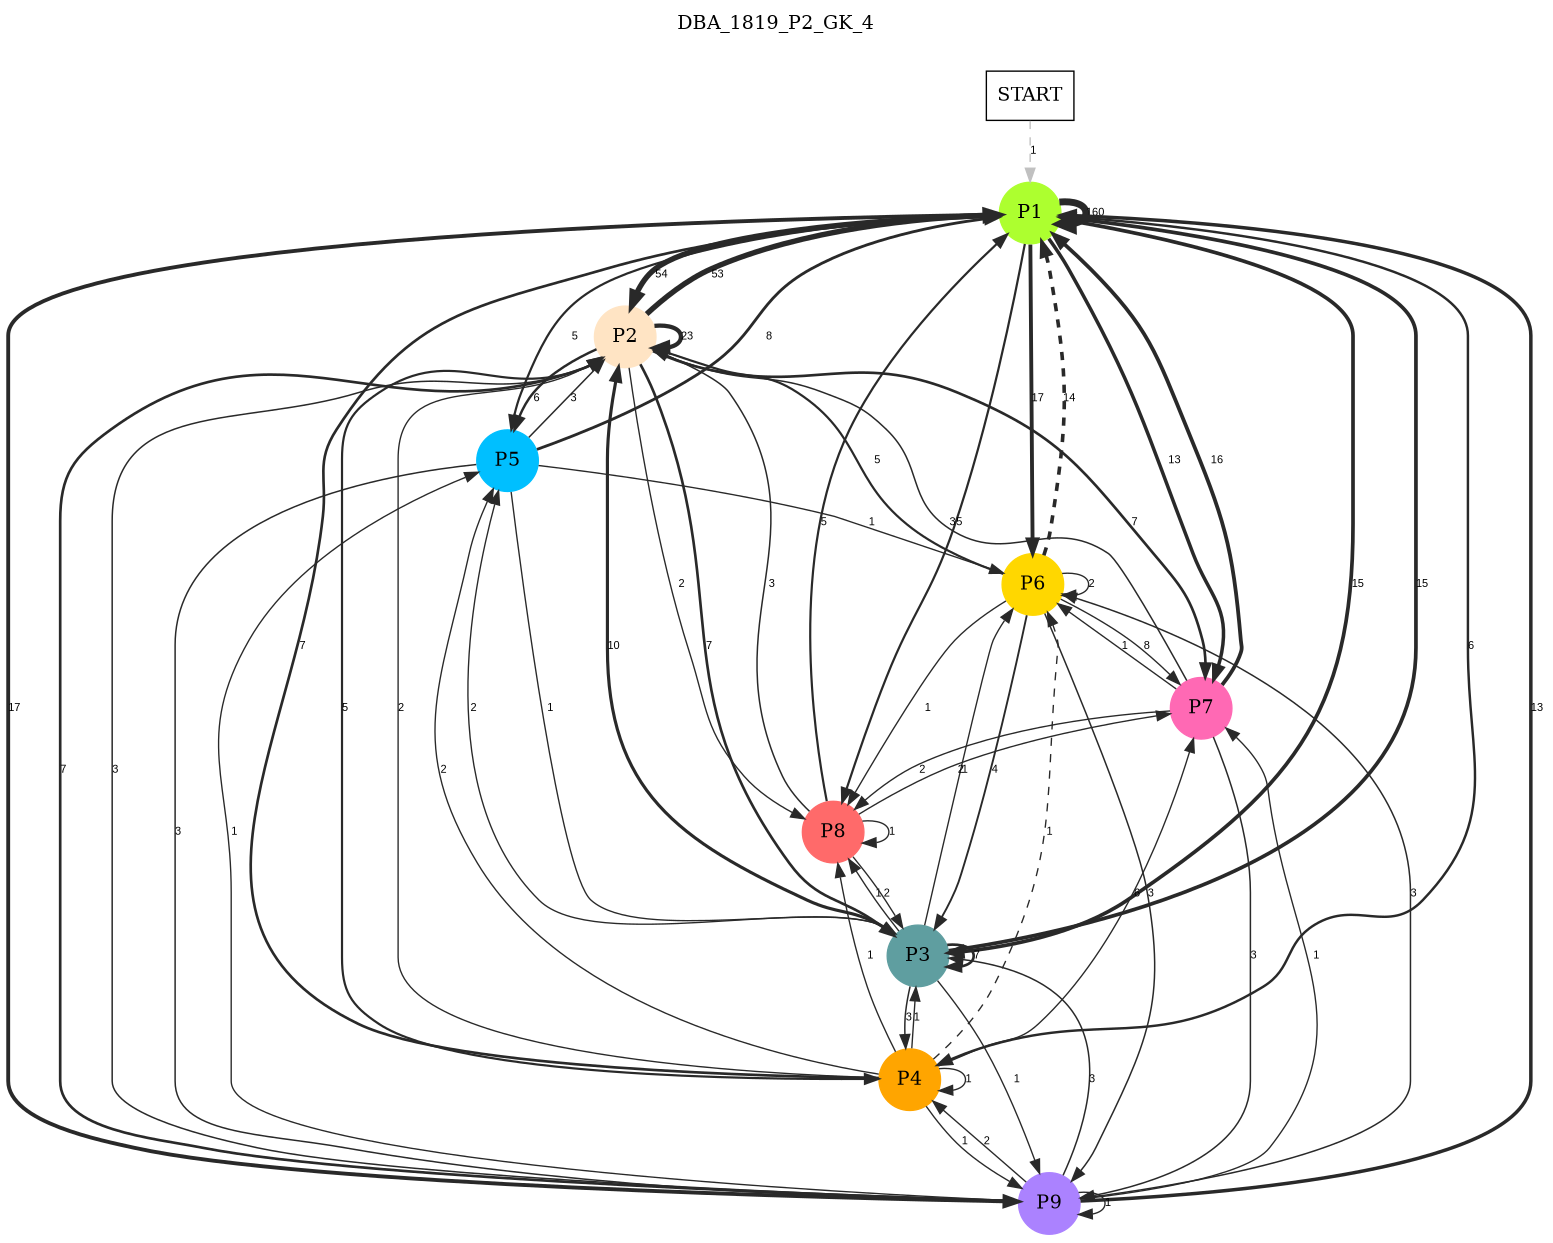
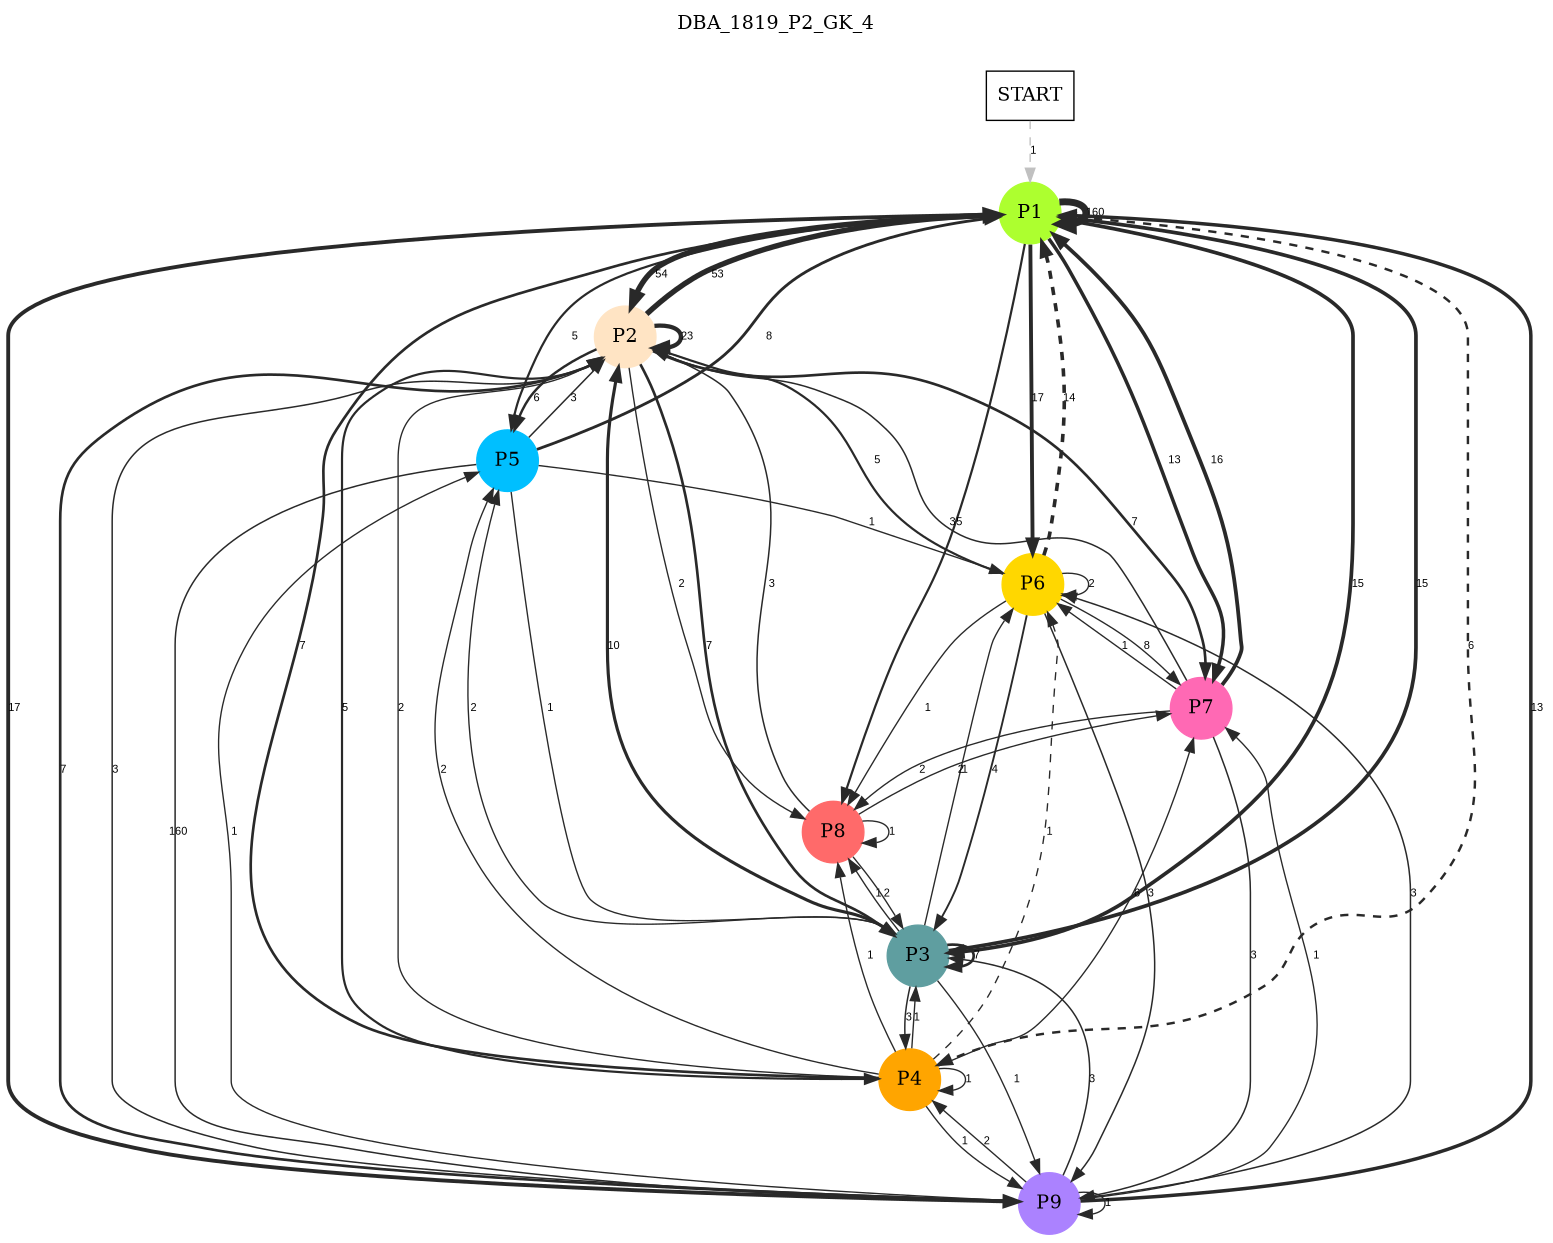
edge "P8" -> "P1": removed, label "5"
edge "P1" -> "P4": style solid -> dashed
edge "P5" -> "P9": label "3" -> "160"
